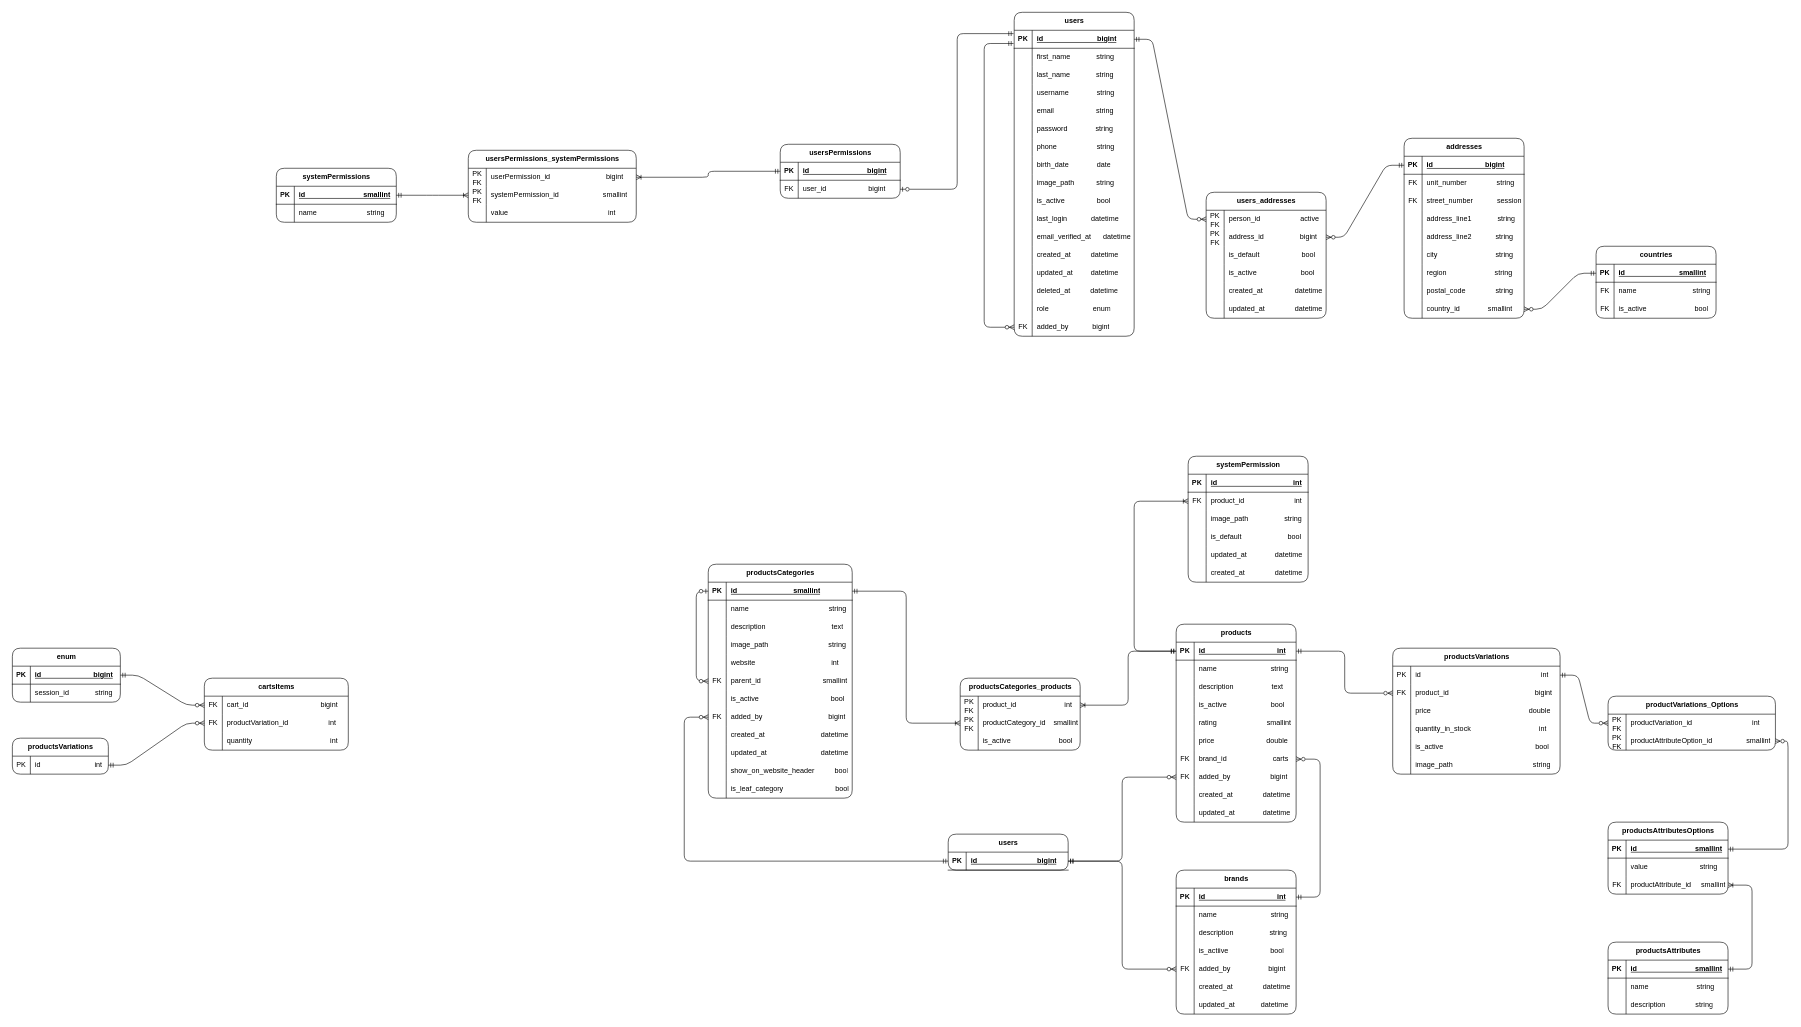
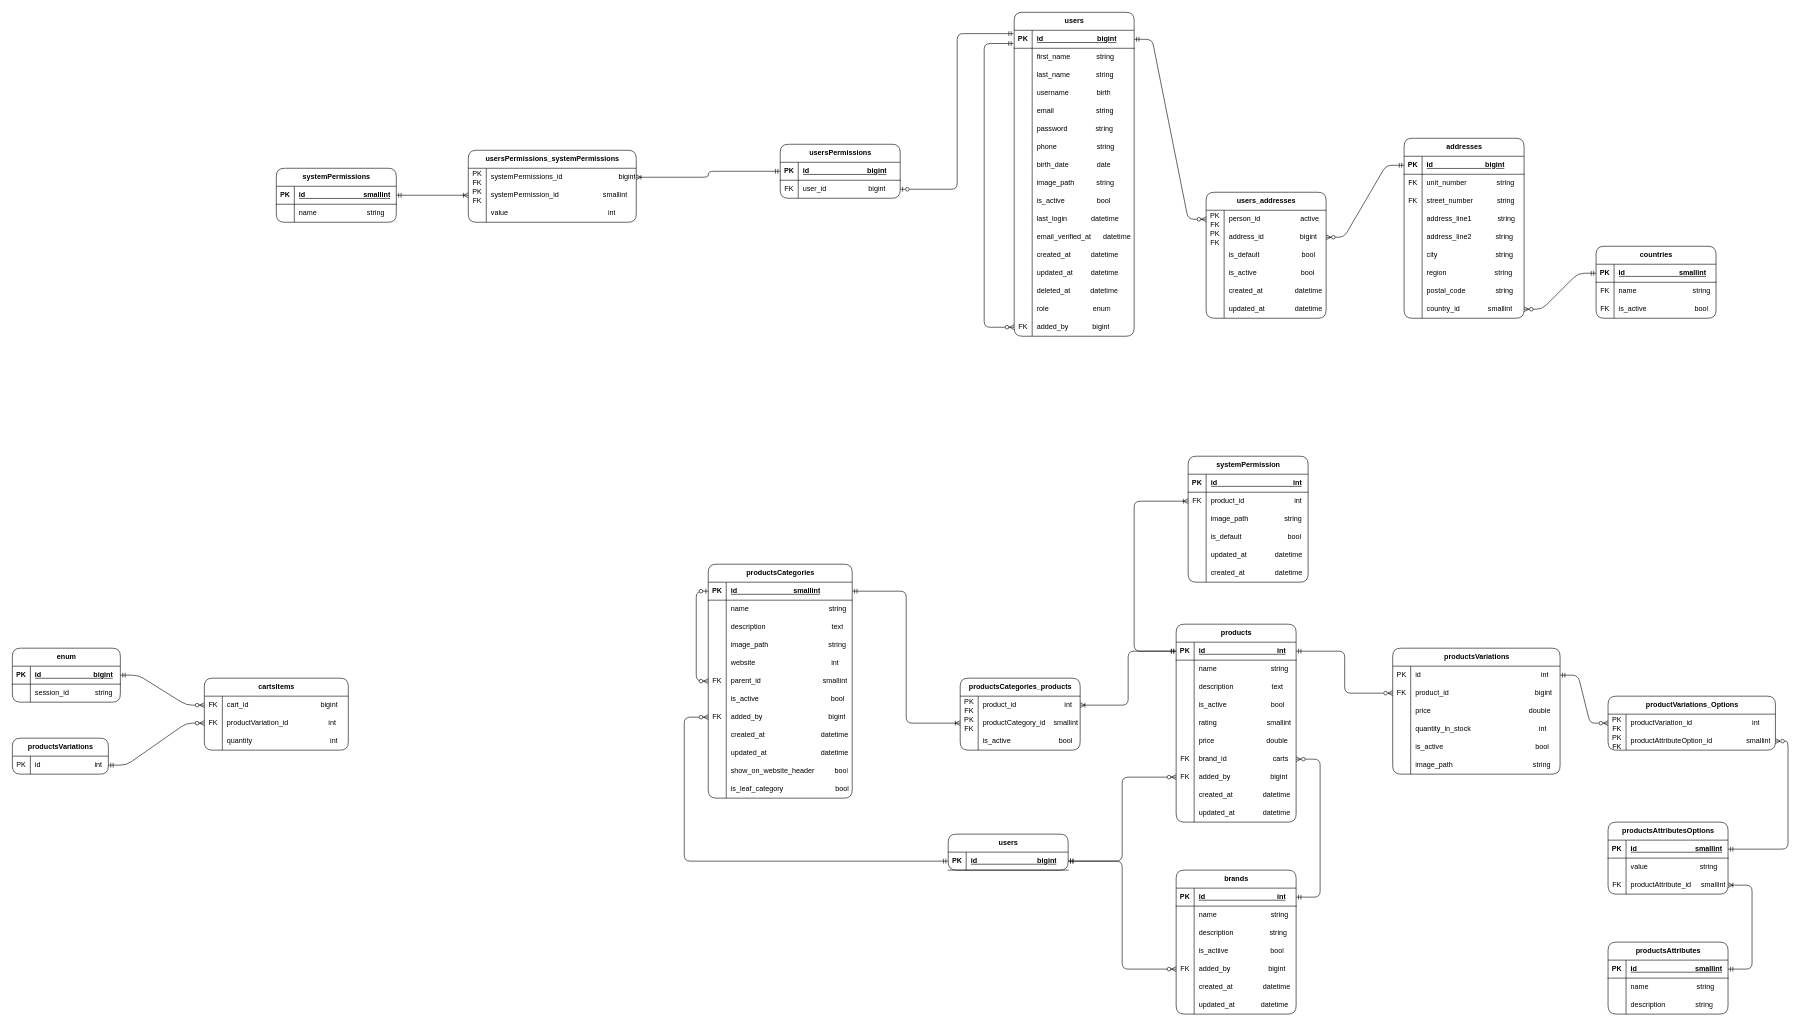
node "username string": label "username string" -> "username birth"
node "userPermission_id bigint": label "userPermission_id bigint" -> "systemPermissions_id bigint"
node "street_number session": label "street_number session" -> "street_number string"
